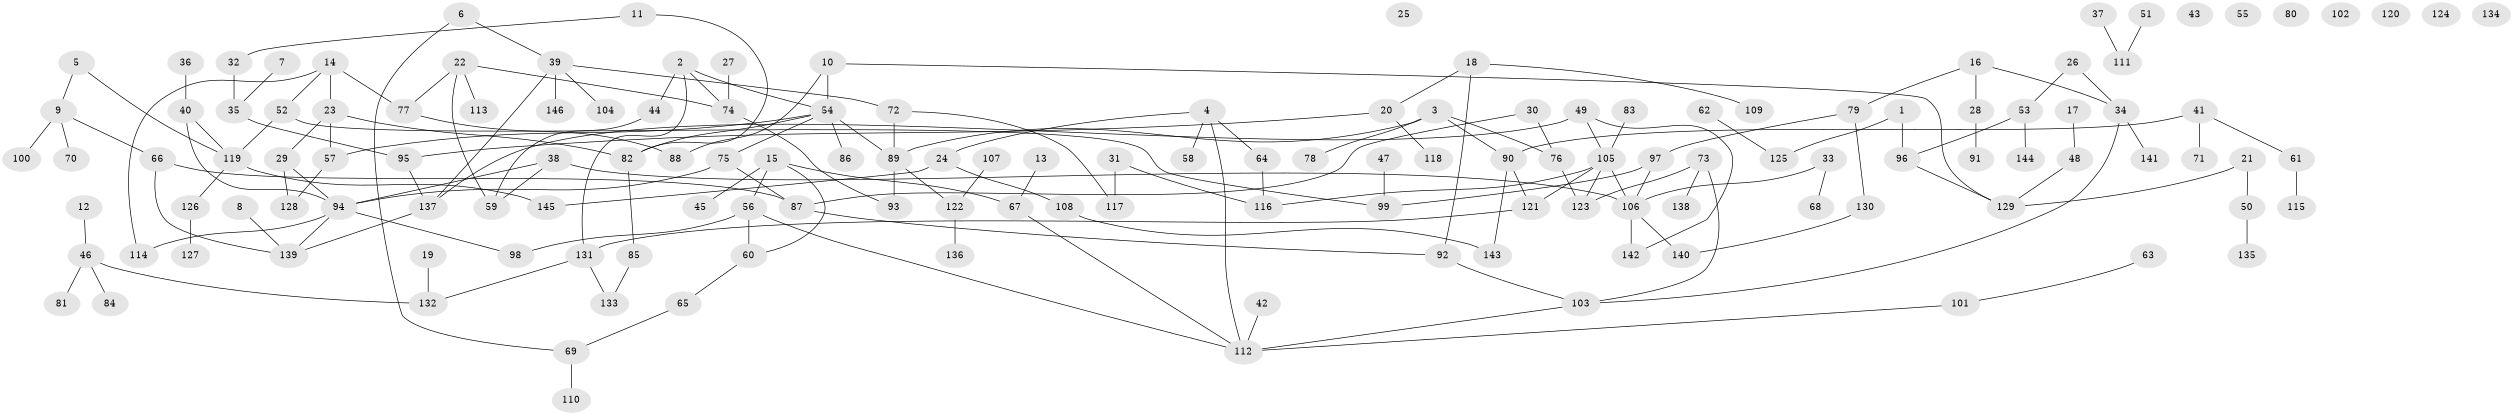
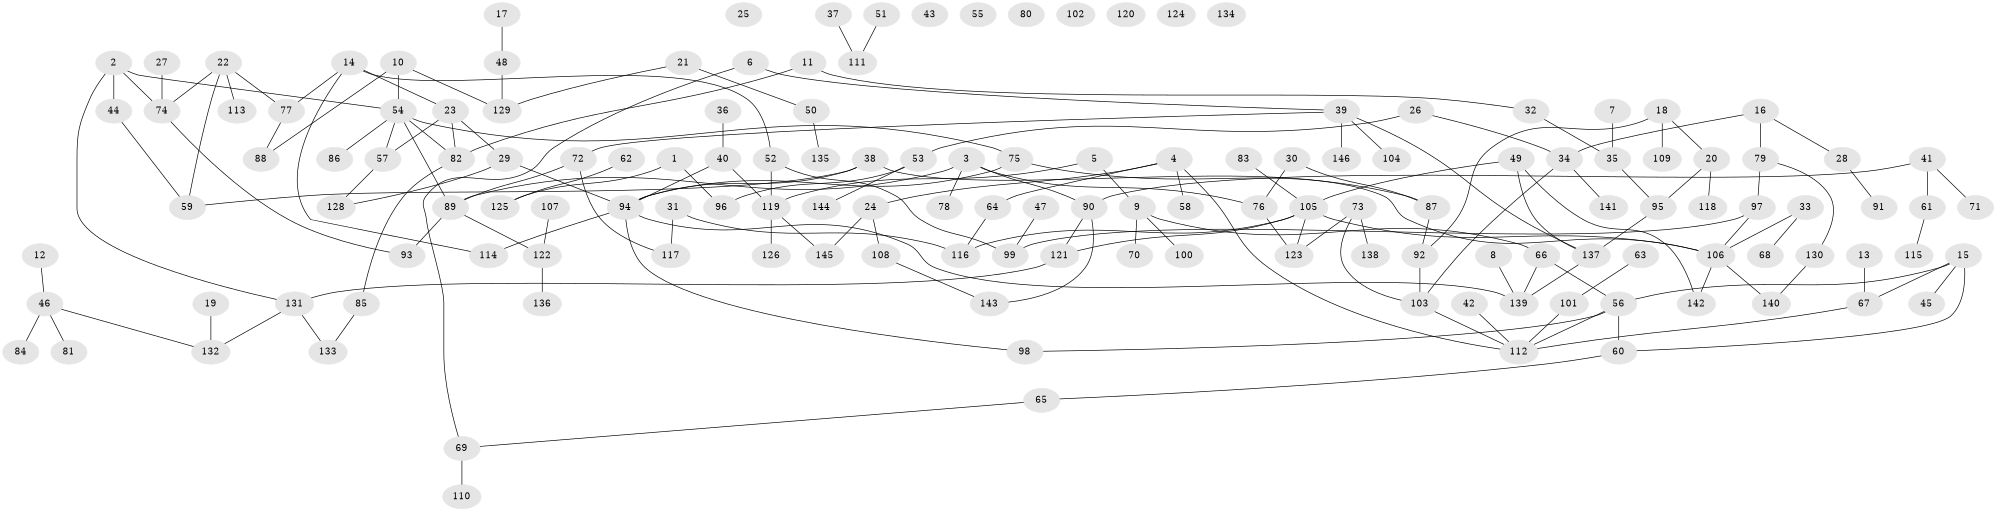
edge "66" -- "87": now "66" -- "56"
edge "96" -- "129": removed
node "127": removed
